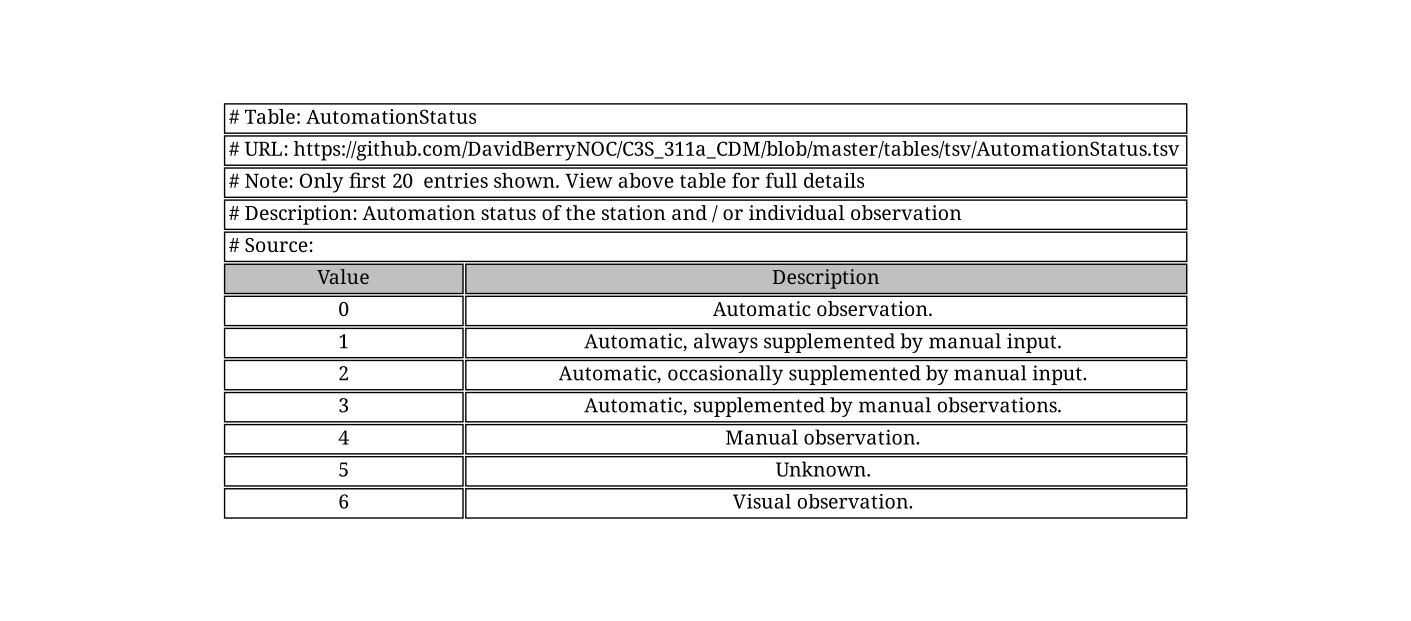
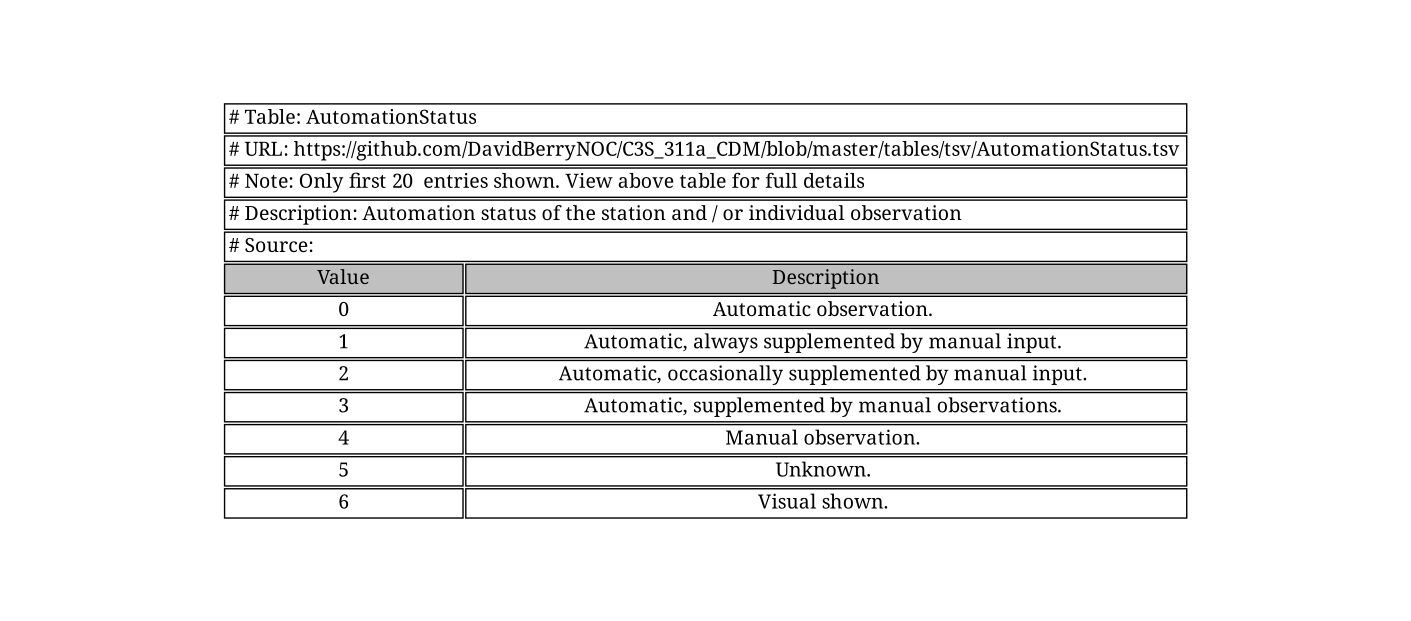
node "# Table: AutomationStatus": text "Visual observation." -> "Visual shown."
